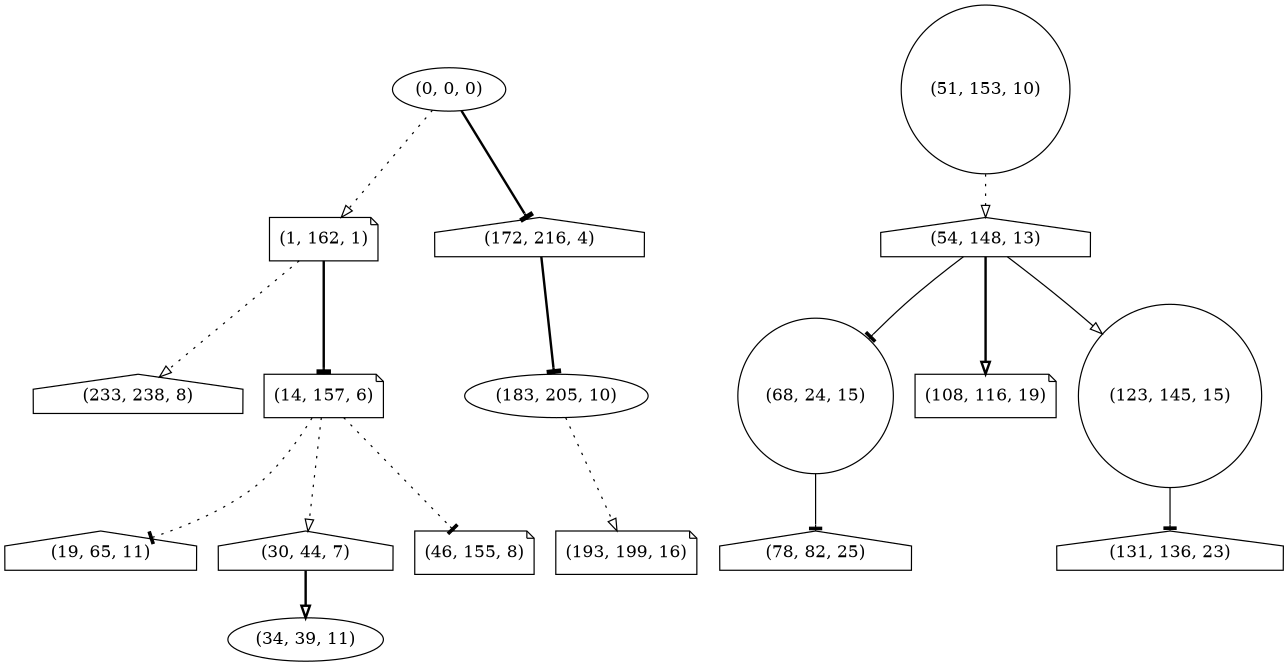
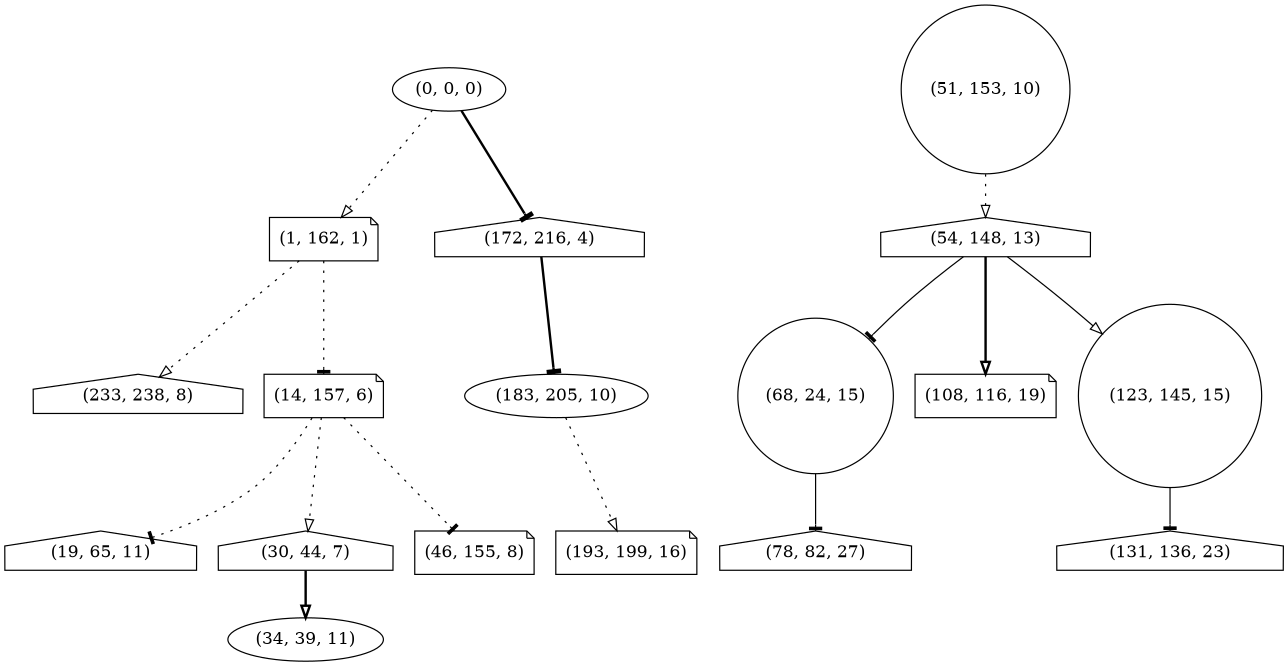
edge "(1, 162, 1)" -> "(14, 157, 6)": style bold -> dotted
node "(78, 82, 25)": label "(78, 82, 25)" -> "(78, 82, 27)"
